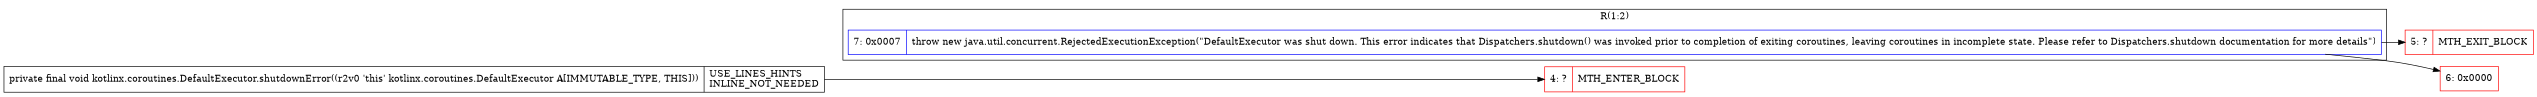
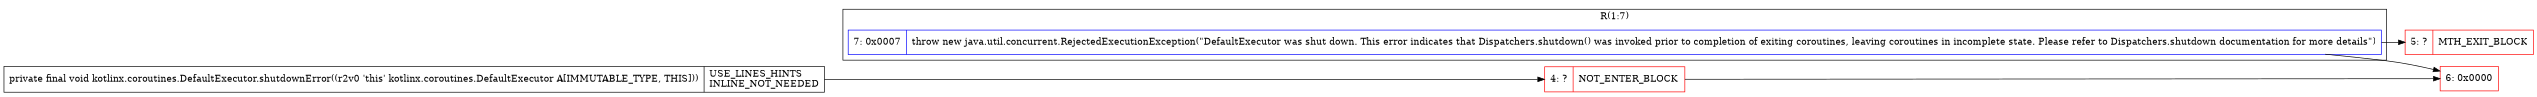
cluster "R(1:2)": label "R(1:2)" -> "R(1:7)"
node "4: ?": text "MTH_ENTER_BLOCK" -> "NOT_ENTER_BLOCK"
edge "4: ?" -> "6: 0x0000": added
